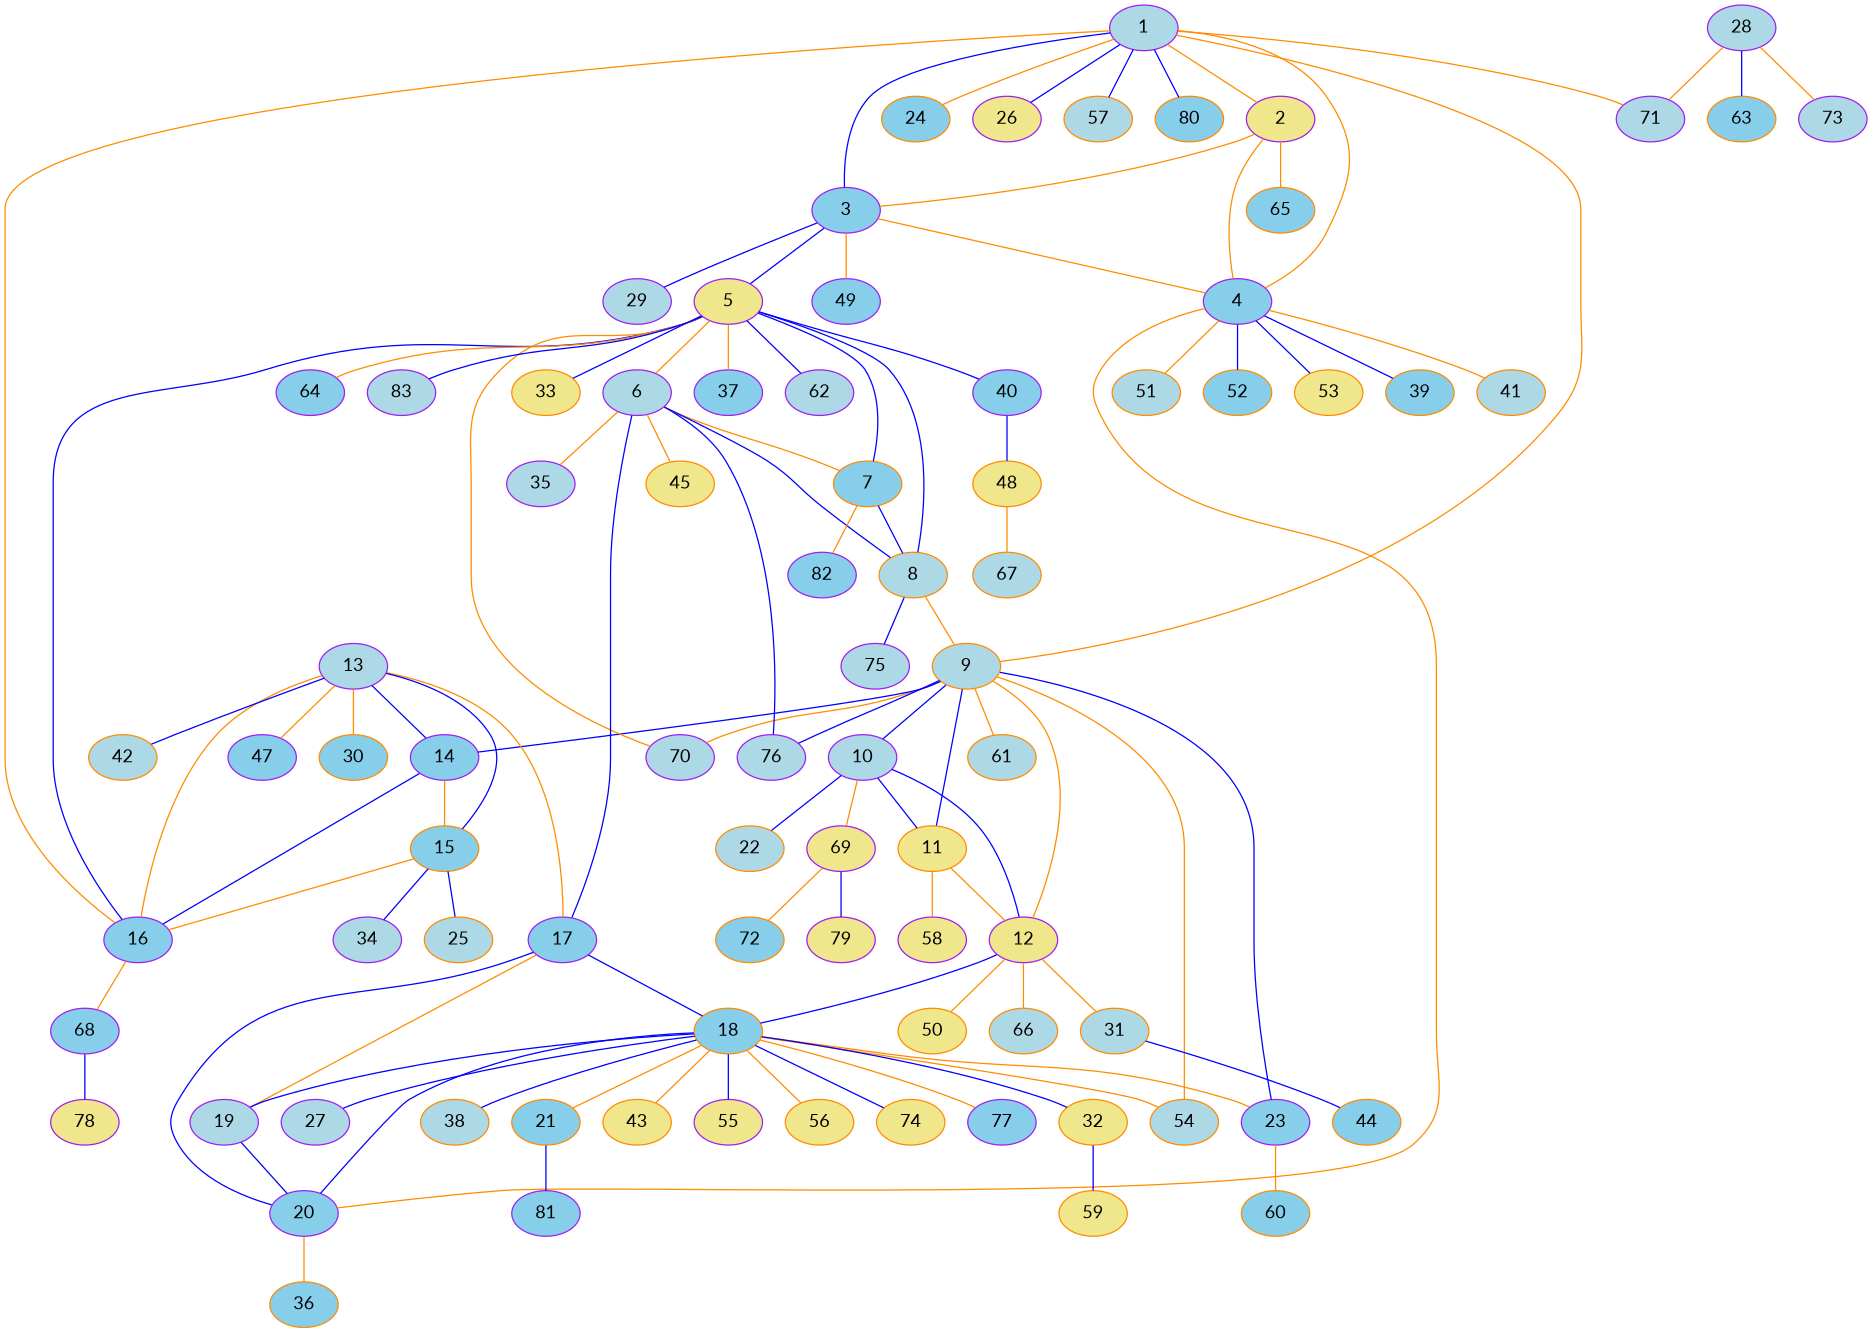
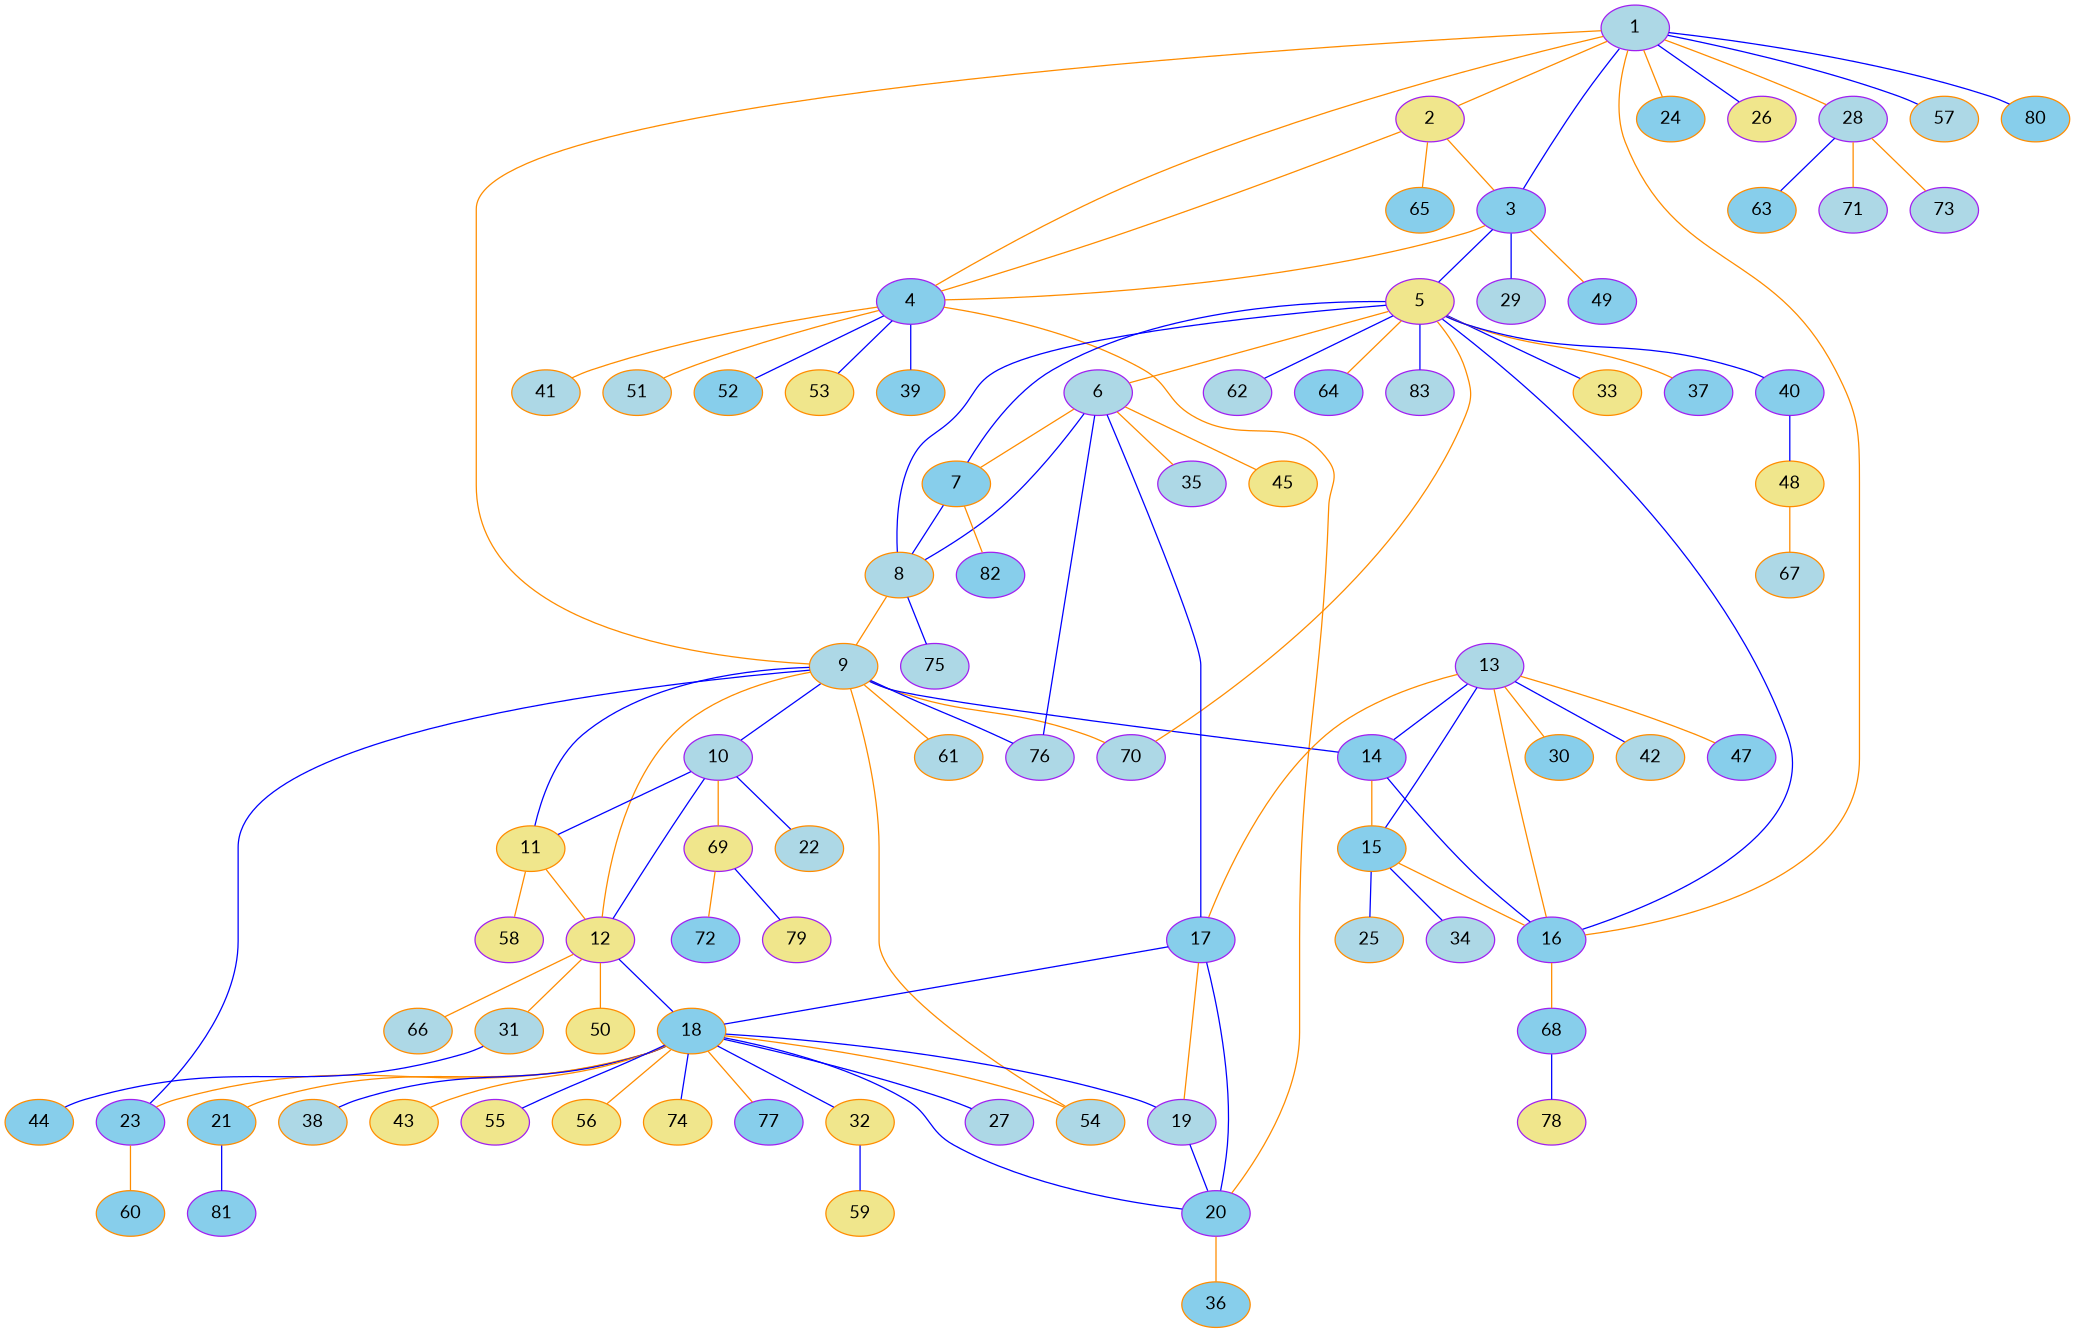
edge "1" -- "71": now "1" -- "28"
node "72": color darkorange -> purple
